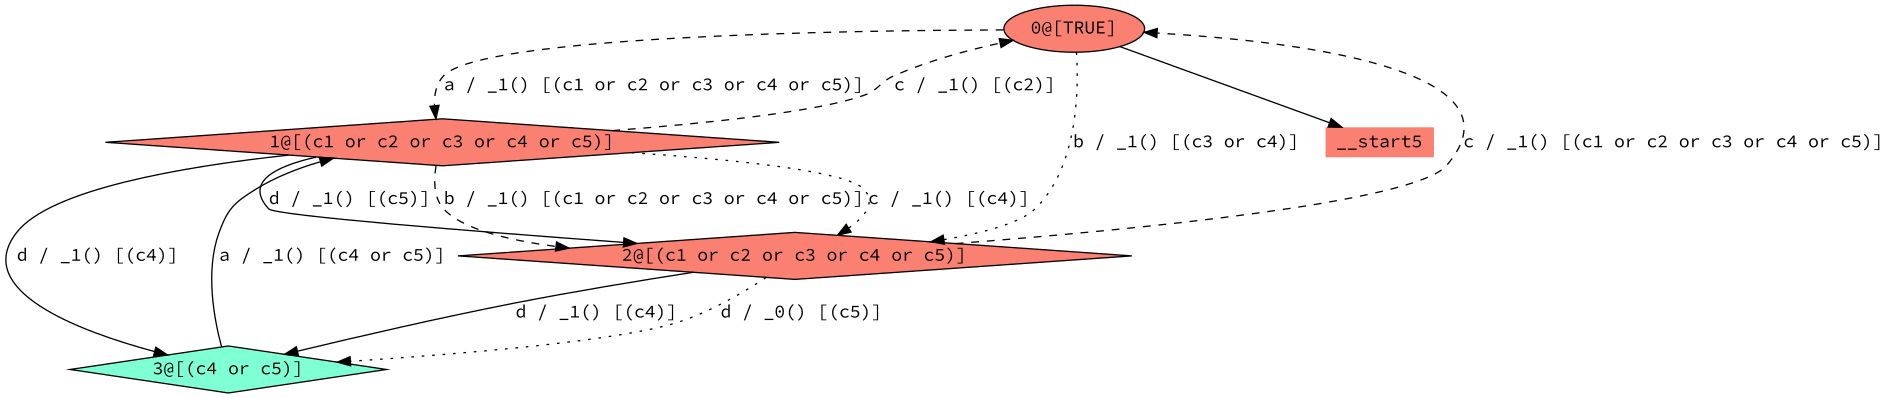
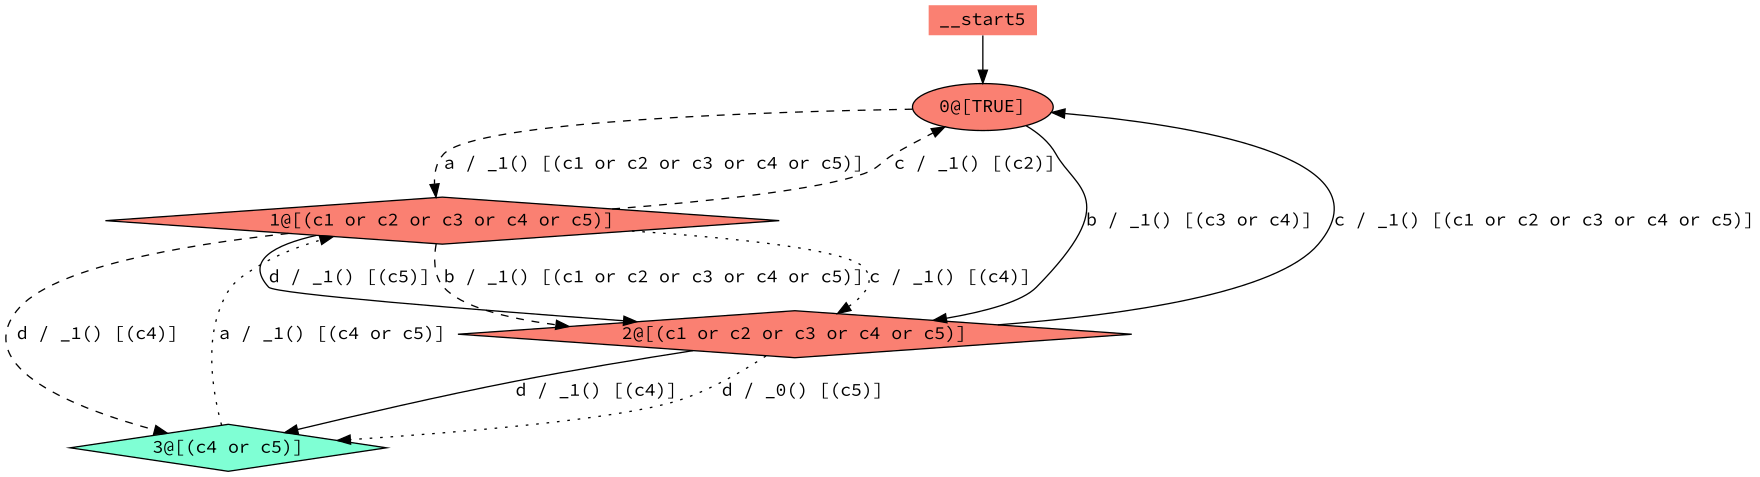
edge "0@[TRUE]" -> "__start5": reversed
edge "0@[TRUE]" -> "2@[(c1 or c2 or c3 or c4 or c5)]": style dotted -> solid
edge "2@[(c1 or c2 or c3 or c4 or c5)]" -> "0@[TRUE]": style dashed -> solid
edge "1@[(c1 or c2 or c3 or c4 or c5)]" -> "3@[(c4 or c5)]": style solid -> dashed
edge "3@[(c4 or c5)]" -> "1@[(c1 or c2 or c3 or c4 or c5)]": style solid -> dotted
